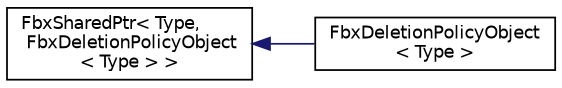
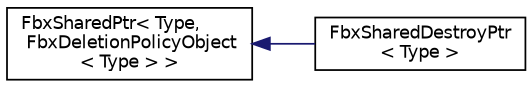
node "FbxDeletionPolicyObject < Type >": label "FbxDeletionPolicyObject < Type >" -> "FbxSharedDestroyPtr < Type >"
